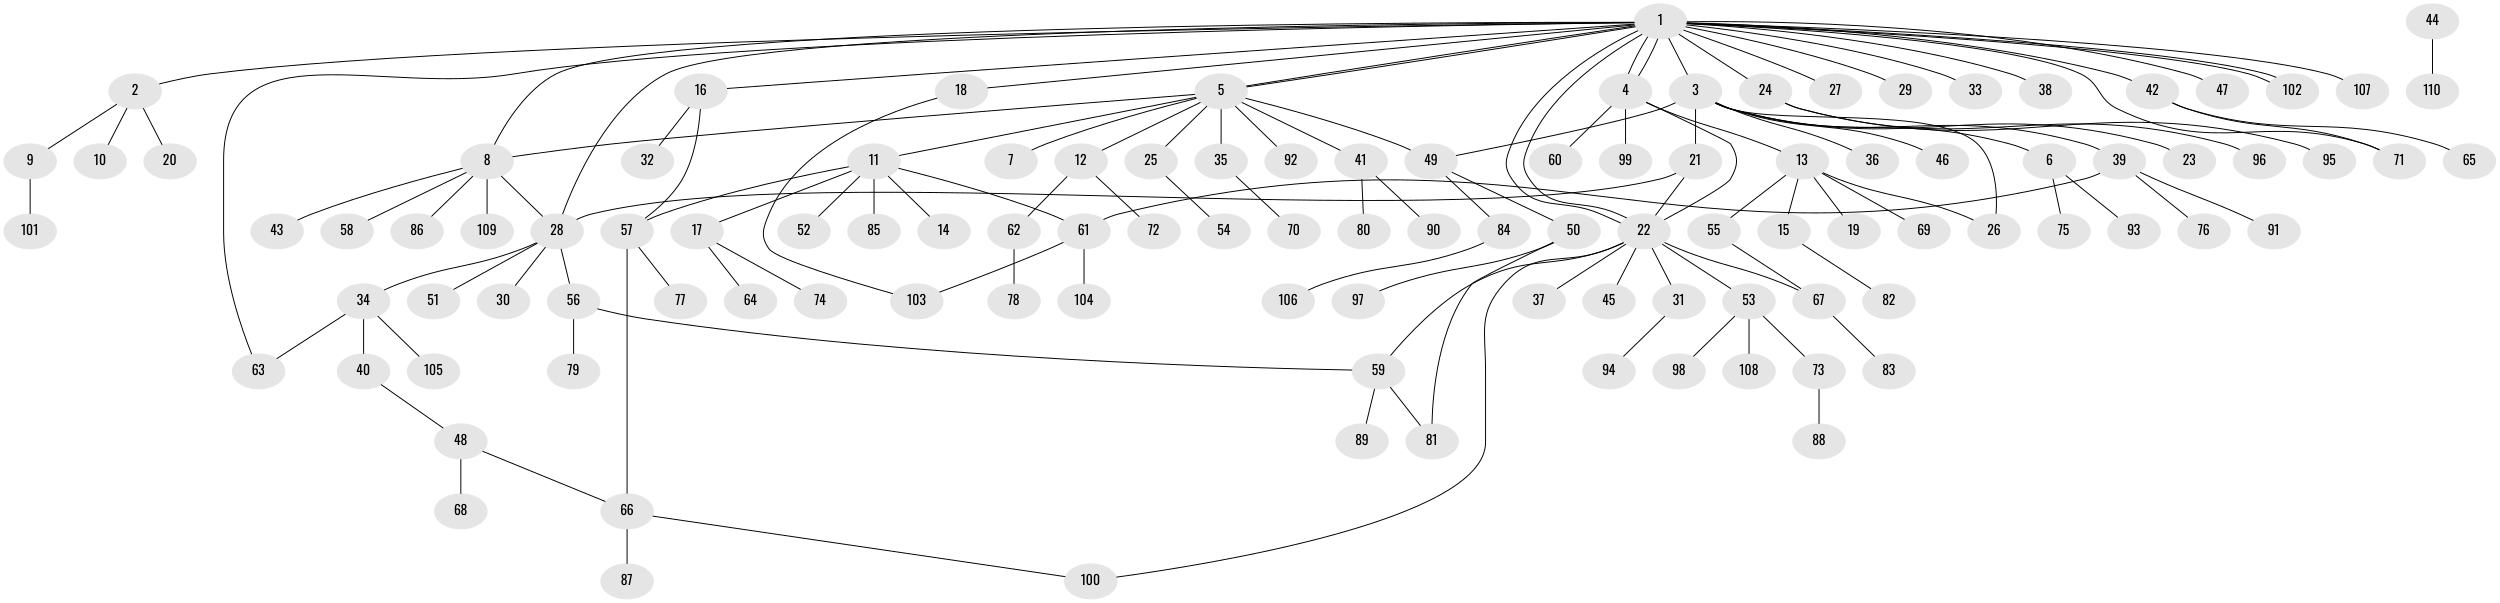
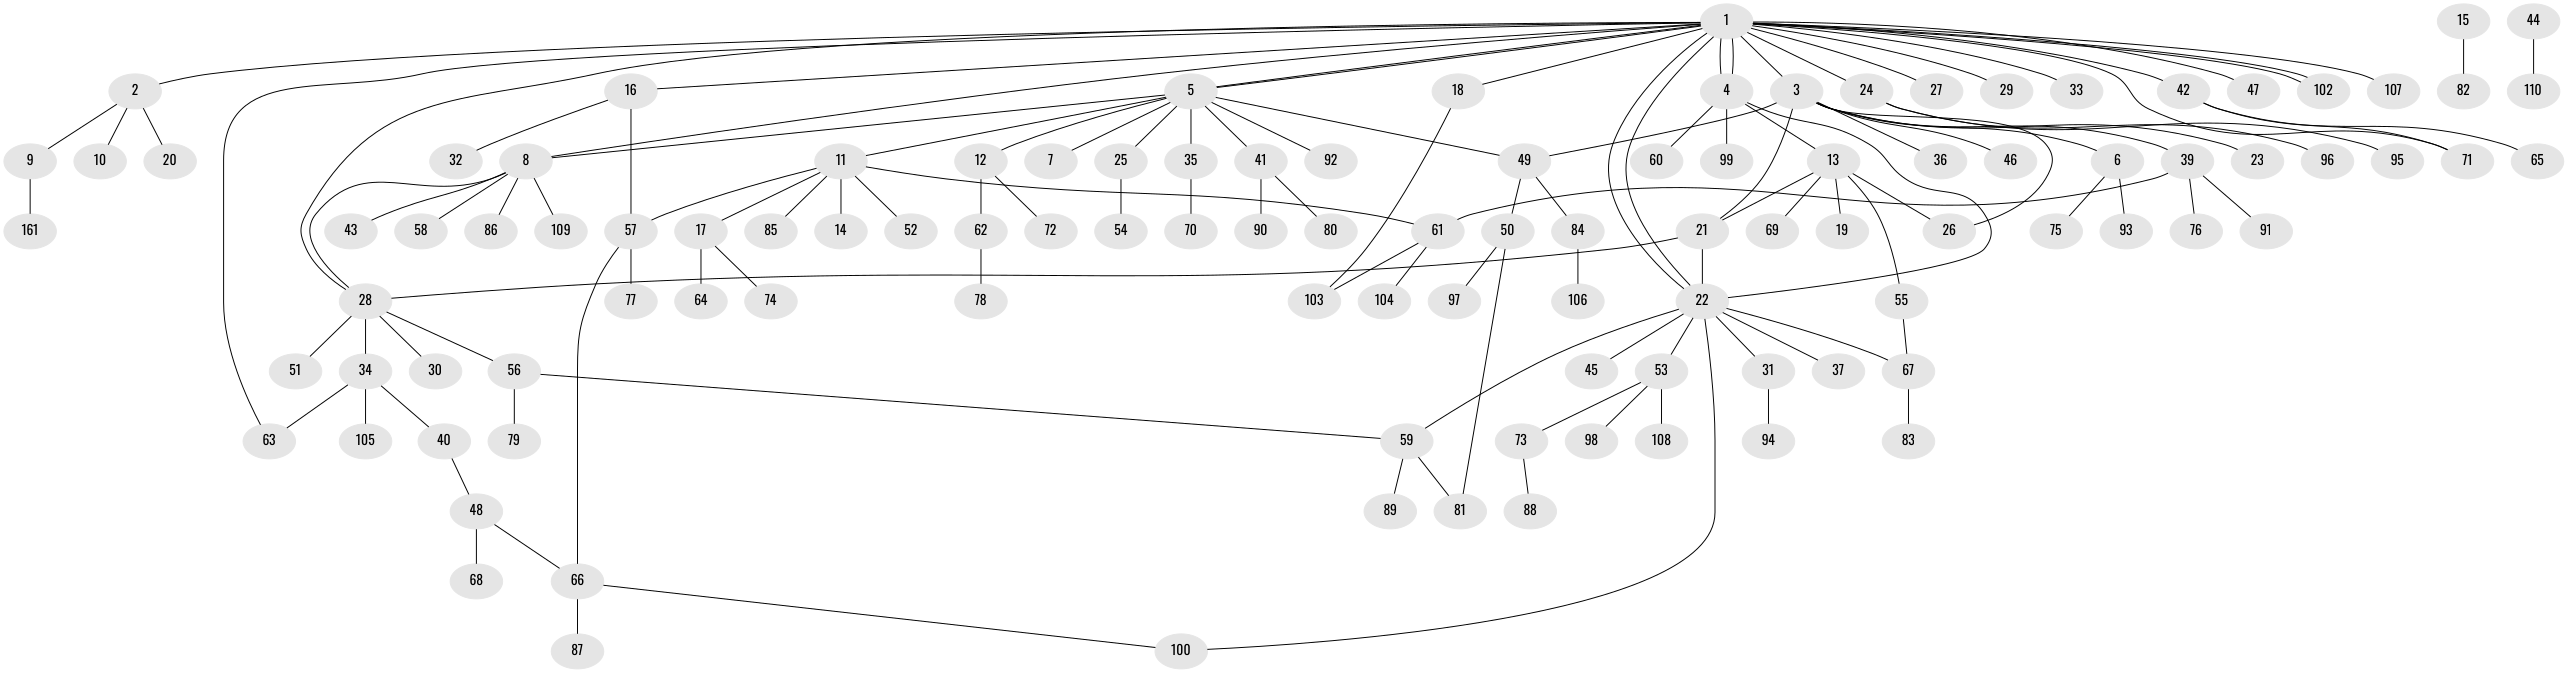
node "38": removed
edge "13" -- "15": now "13" -- "21"
node "101": label "101" -> "161"
